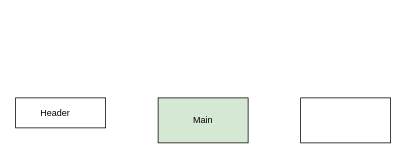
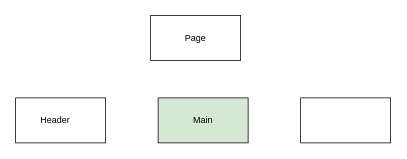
node "Page": added
node "Header": size 90x30 -> 90x45
